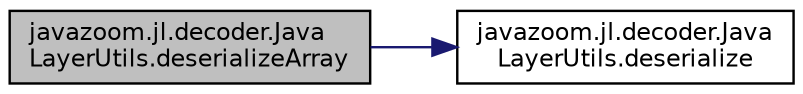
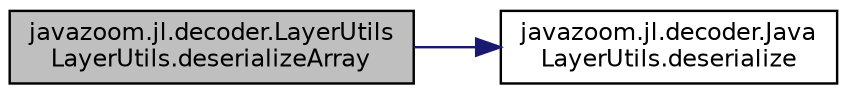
node "javazoom.jl.decoder.Java LayerUtils.deserializeArray": label "javazoom.jl.decoder.Java LayerUtils.deserializeArray" -> "javazoom.jl.decoder.LayerUtils LayerUtils.deserializeArray"
